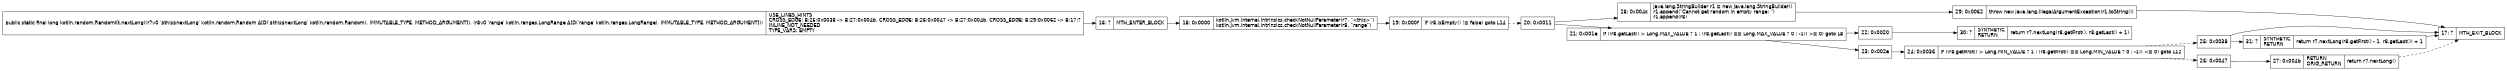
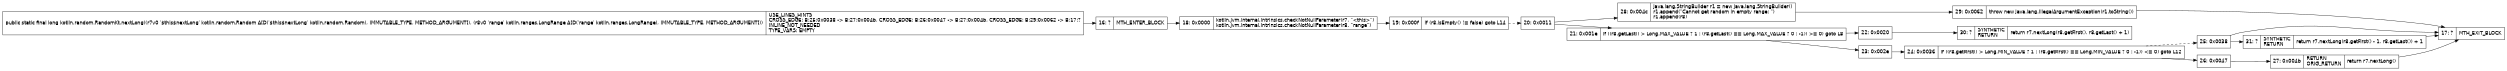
edge "27: 0x004b" -> "17: ?": style dashed -> solid
edge "24: 0x0036" -> "26: 0x0047": style dashed -> solid
